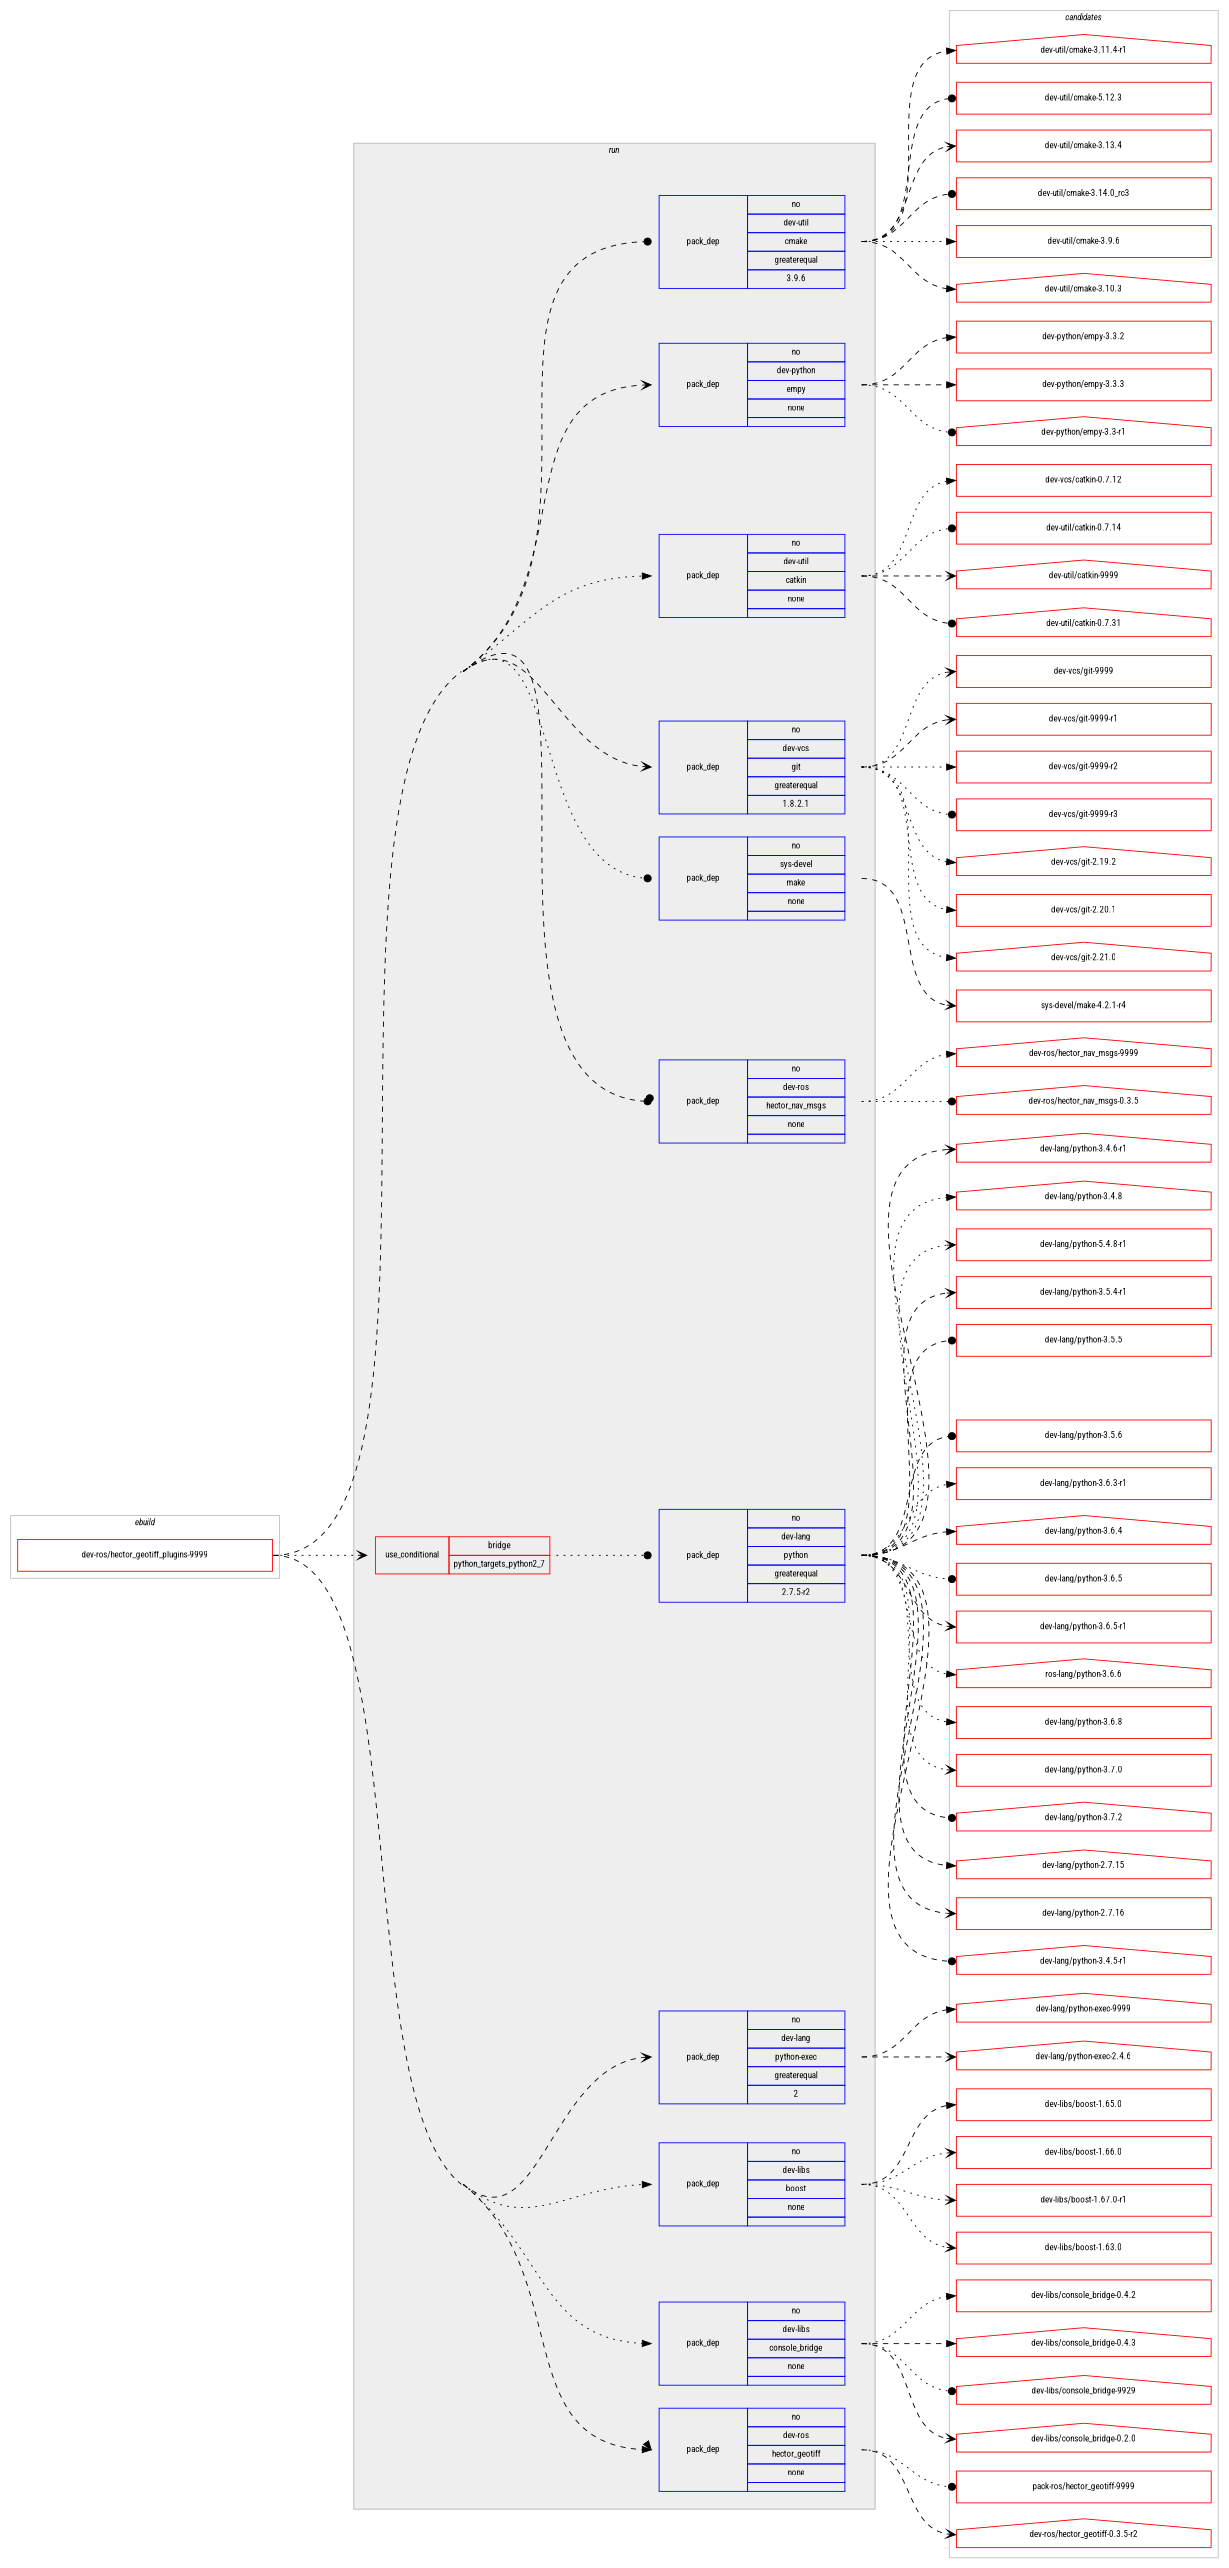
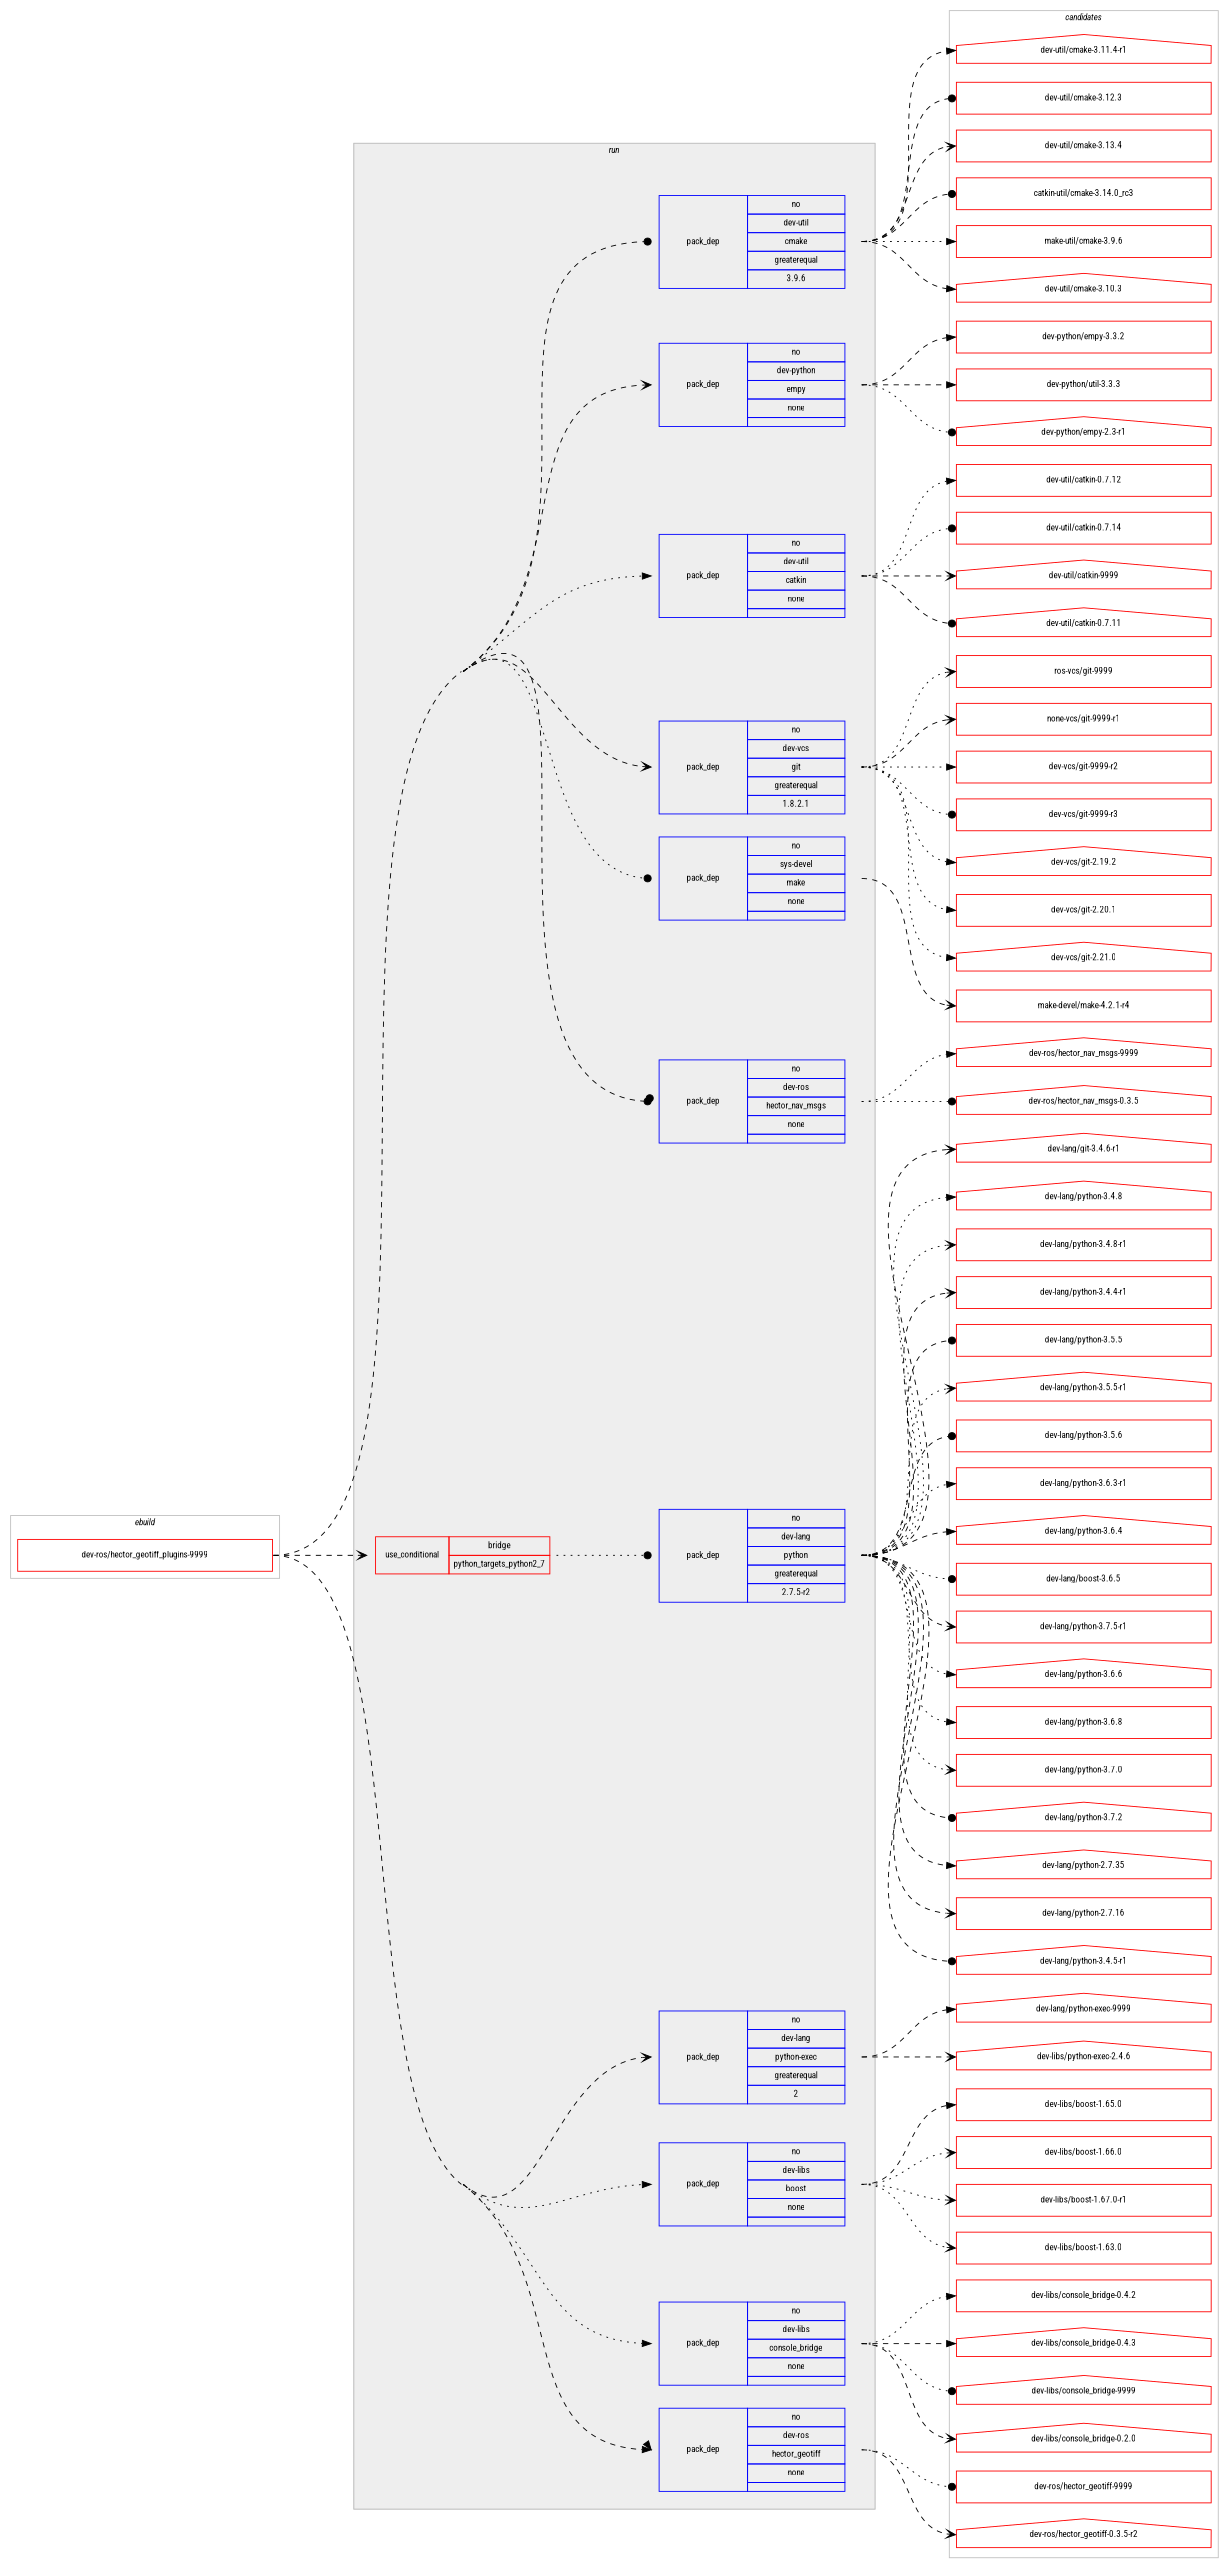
node "dev-util/cmake-5.12.3": label "dev-util/cmake-5.12.3" -> "dev-util/cmake-3.12.3"
node "dev-util/cmake-3.14.0_rc3": label "dev-util/cmake-3.14.0_rc3" -> "catkin-util/cmake-3.14.0_rc3"
node "dev-util/cmake-3.9.6": label "dev-util/cmake-3.9.6" -> "make-util/cmake-3.9.6"
node "dev-python/empy-3.3.3": label "dev-python/empy-3.3.3" -> "dev-python/util-3.3.3"
node "dev-python/empy-3.3-r1": label "dev-python/empy-3.3-r1" -> "dev-python/empy-2.3-r1"
node "dev-vcs/catkin-0.7.12": label "dev-vcs/catkin-0.7.12" -> "dev-util/catkin-0.7.12"
node "dev-util/catkin-0.7.31": label "dev-util/catkin-0.7.31" -> "dev-util/catkin-0.7.11"
node "dev-vcs/git-9999": label "dev-vcs/git-9999" -> "ros-vcs/git-9999"
node "dev-vcs/git-9999-r1": label "dev-vcs/git-9999-r1" -> "none-vcs/git-9999-r1"
node "sys-devel/make-4.2.1-r4": label "sys-devel/make-4.2.1-r4" -> "make-devel/make-4.2.1-r4"
node "dev-lang/python-3.4.6-r1": label "dev-lang/python-3.4.6-r1" -> "dev-lang/git-3.4.6-r1"
node "dev-lang/python-5.4.8-r1": label "dev-lang/python-5.4.8-r1" -> "dev-lang/python-3.4.8-r1"
node "dev-lang/python-3.5.4-r1": label "dev-lang/python-3.5.4-r1" -> "dev-lang/python-3.4.4-r1"
node "dev-lang/python-3.5.5-r1": added
edge "dev-ros/hector_geotiff_plugins-9999" -> "use_conditional": style dotted -> dashed
node "dev-lang/python-3.6.5": label "dev-lang/python-3.6.5" -> "dev-lang/boost-3.6.5"
node "dev-lang/python-3.6.5-r1": label "dev-lang/python-3.6.5-r1" -> "dev-lang/python-3.7.5-r1"
node "ros-lang/python-3.6.6": label "ros-lang/python-3.6.6" -> "dev-lang/python-3.6.6"
node "dev-lang/python-2.7.15": label "dev-lang/python-2.7.15" -> "dev-lang/python-2.7.35"
node "dev-lang/python-exec-2.4.6": label "dev-lang/python-exec-2.4.6" -> "dev-libs/python-exec-2.4.6"
node "dev-libs/console_bridge-9929": label "dev-libs/console_bridge-9929" -> "dev-libs/console_bridge-9999"
node "pack-ros/hector_geotiff-9999": label "pack-ros/hector_geotiff-9999" -> "dev-ros/hector_geotiff-9999"
